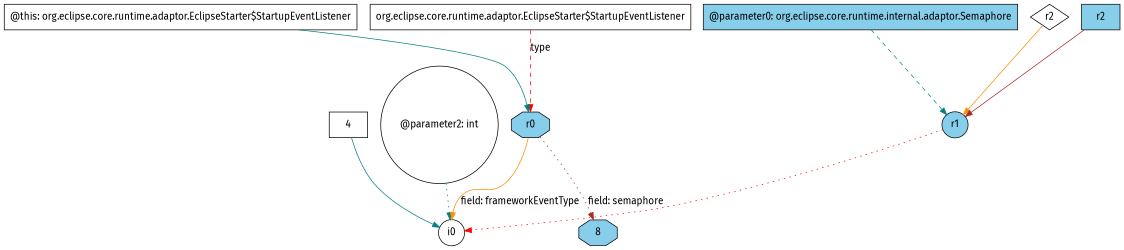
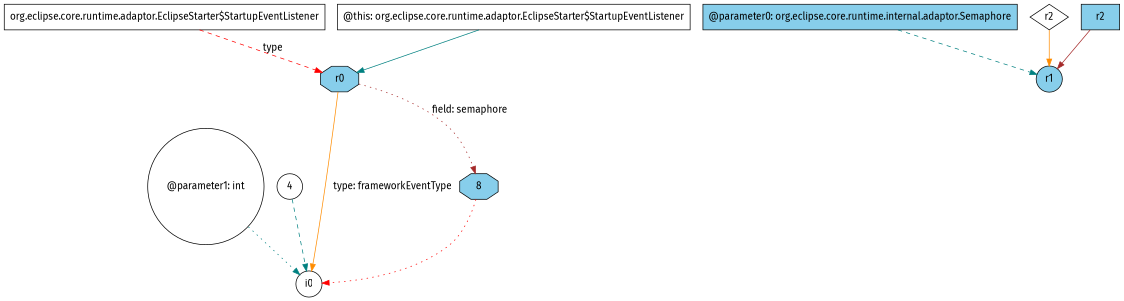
node "4": shape box -> circle
node "@parameter2: int": label "@parameter2: int" -> "@parameter1: int"
edge "4" -> "i0": style solid -> dashed
edge "r1" -> "i0": now "8" -> "i0"
edge "r0" -> "i0": label "field: frameworkEventType" -> "type: frameworkEventType"
